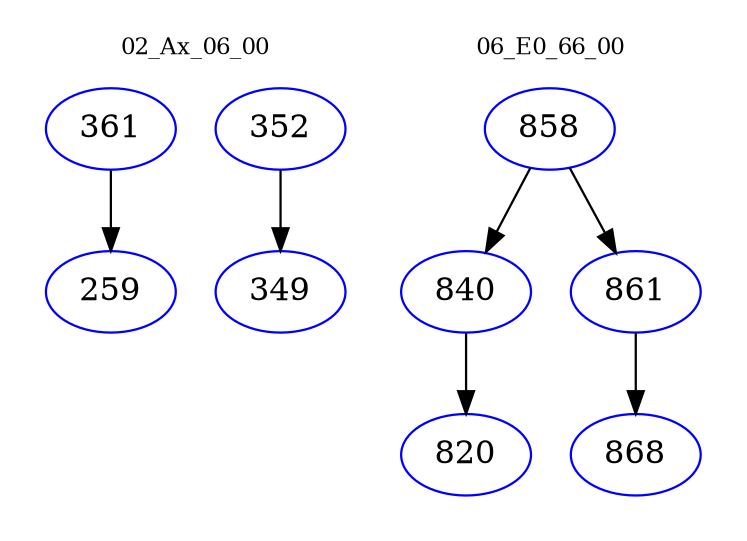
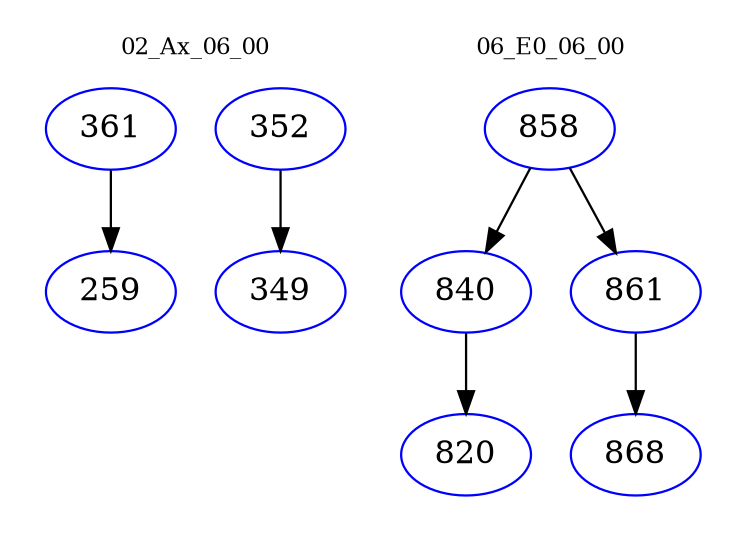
cluster "06_E0_66_00": label "06_E0_66_00" -> "06_E0_06_00"
